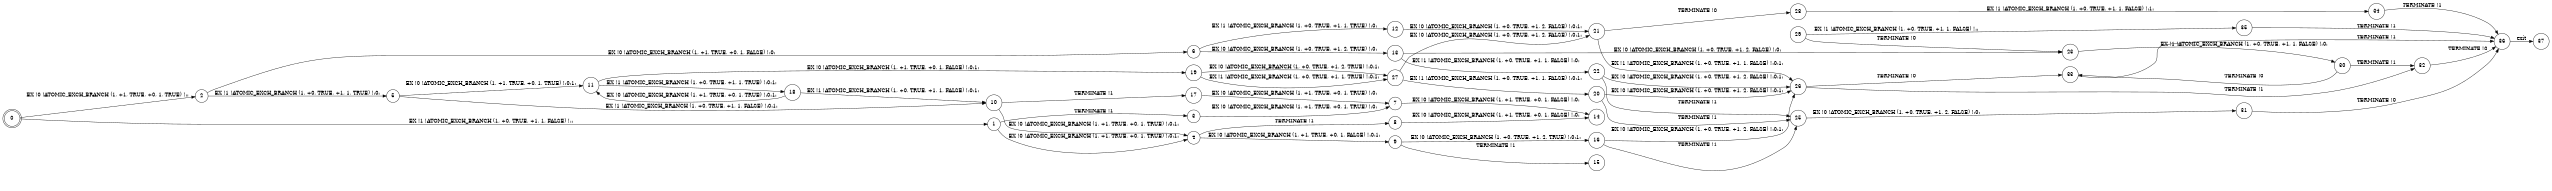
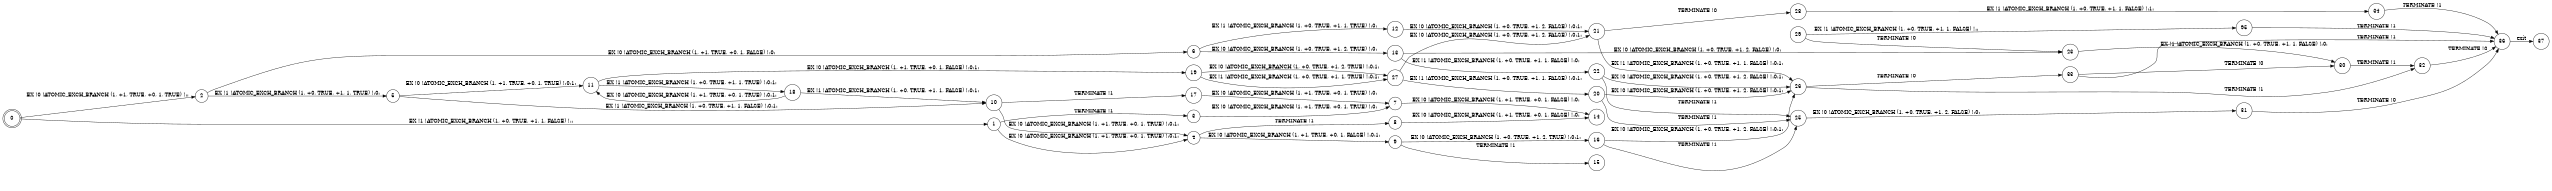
node "35": label "35" -> "95"
edge "30" -> "33": reversed
